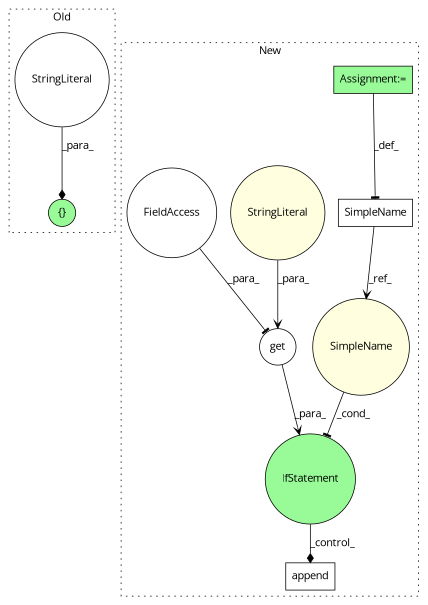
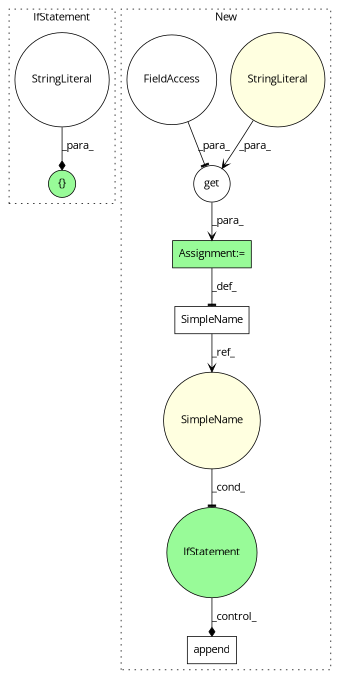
cluster "Old": label "Old" -> "IfStatement"
edge "get" -> "IfStatement": now "get" -> "Assignment:="
